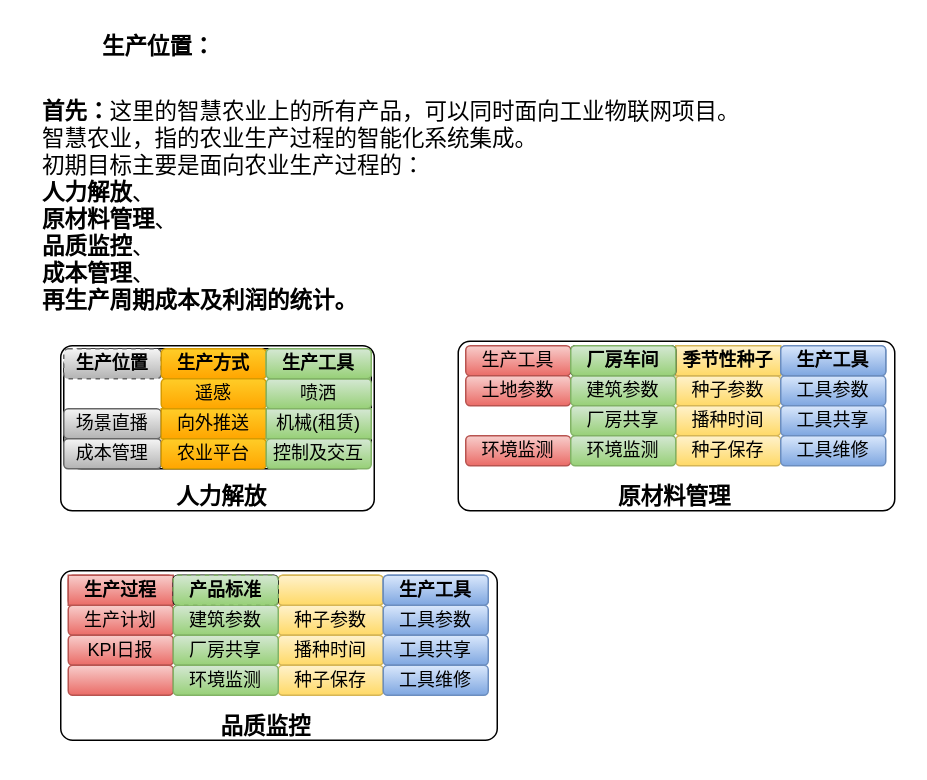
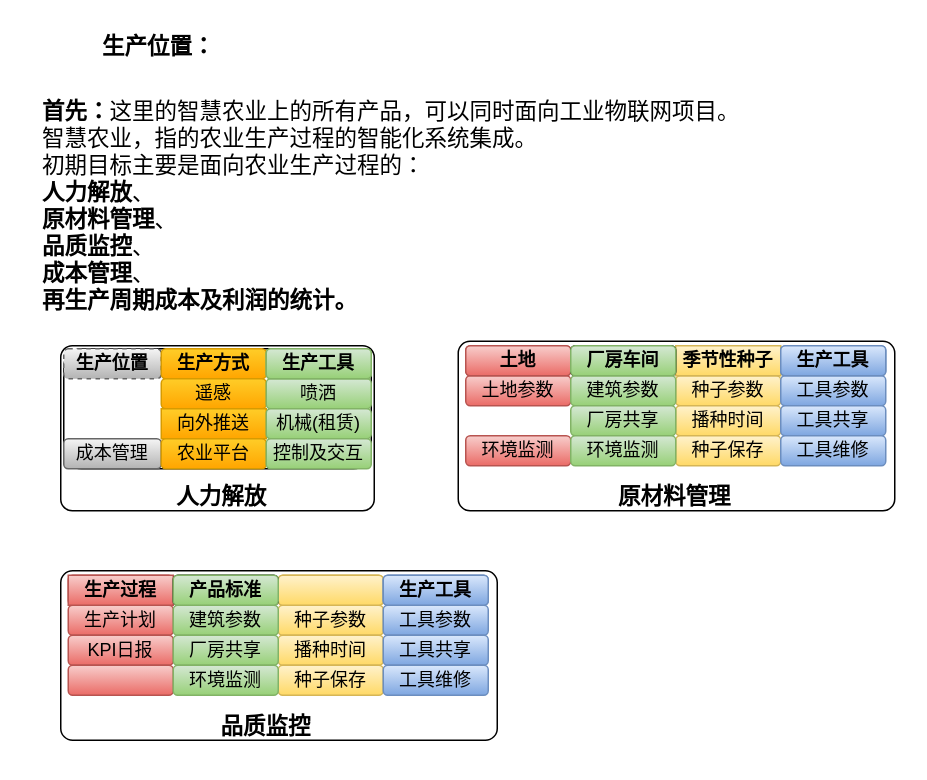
node "土地": added
node "场景直播": removed
node "机械(租赁)": shape rectangle -> rounded rectangle
node "产品标准": style dashed -> solid
